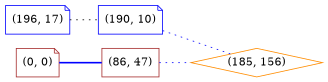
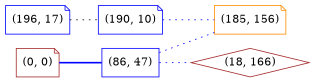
node "(86, 47)": color brown -> blue
node "(18, 166)": added
node "(185, 156)": shape diamond -> note
